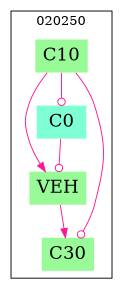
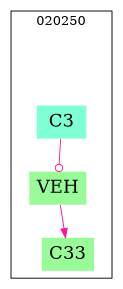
node "C10": removed
node "C0": label "C0" -> "C3"
node "C30": label "C30" -> "C33"
